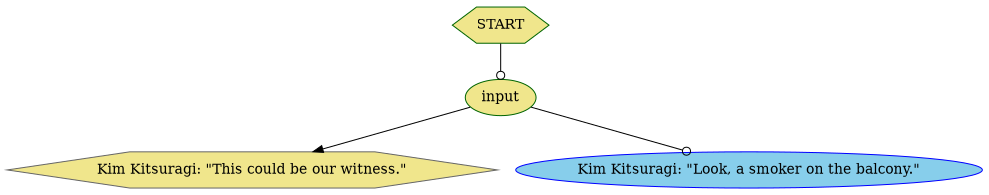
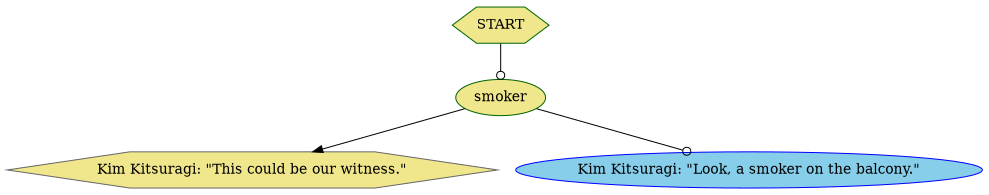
node "input": label "input" -> "smoker"
